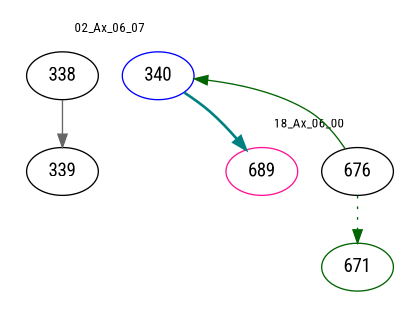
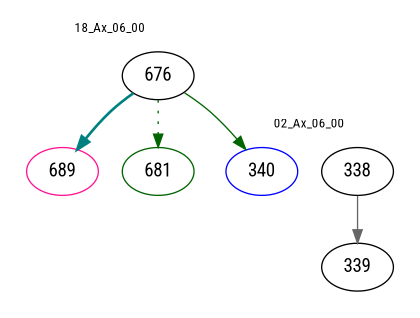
cluster "02_Ax_06_07": label "02_Ax_06_07" -> "02_Ax_06_00"
edge "340" -> "689": now "676" -> "689"
node "671": label "671" -> "681"
